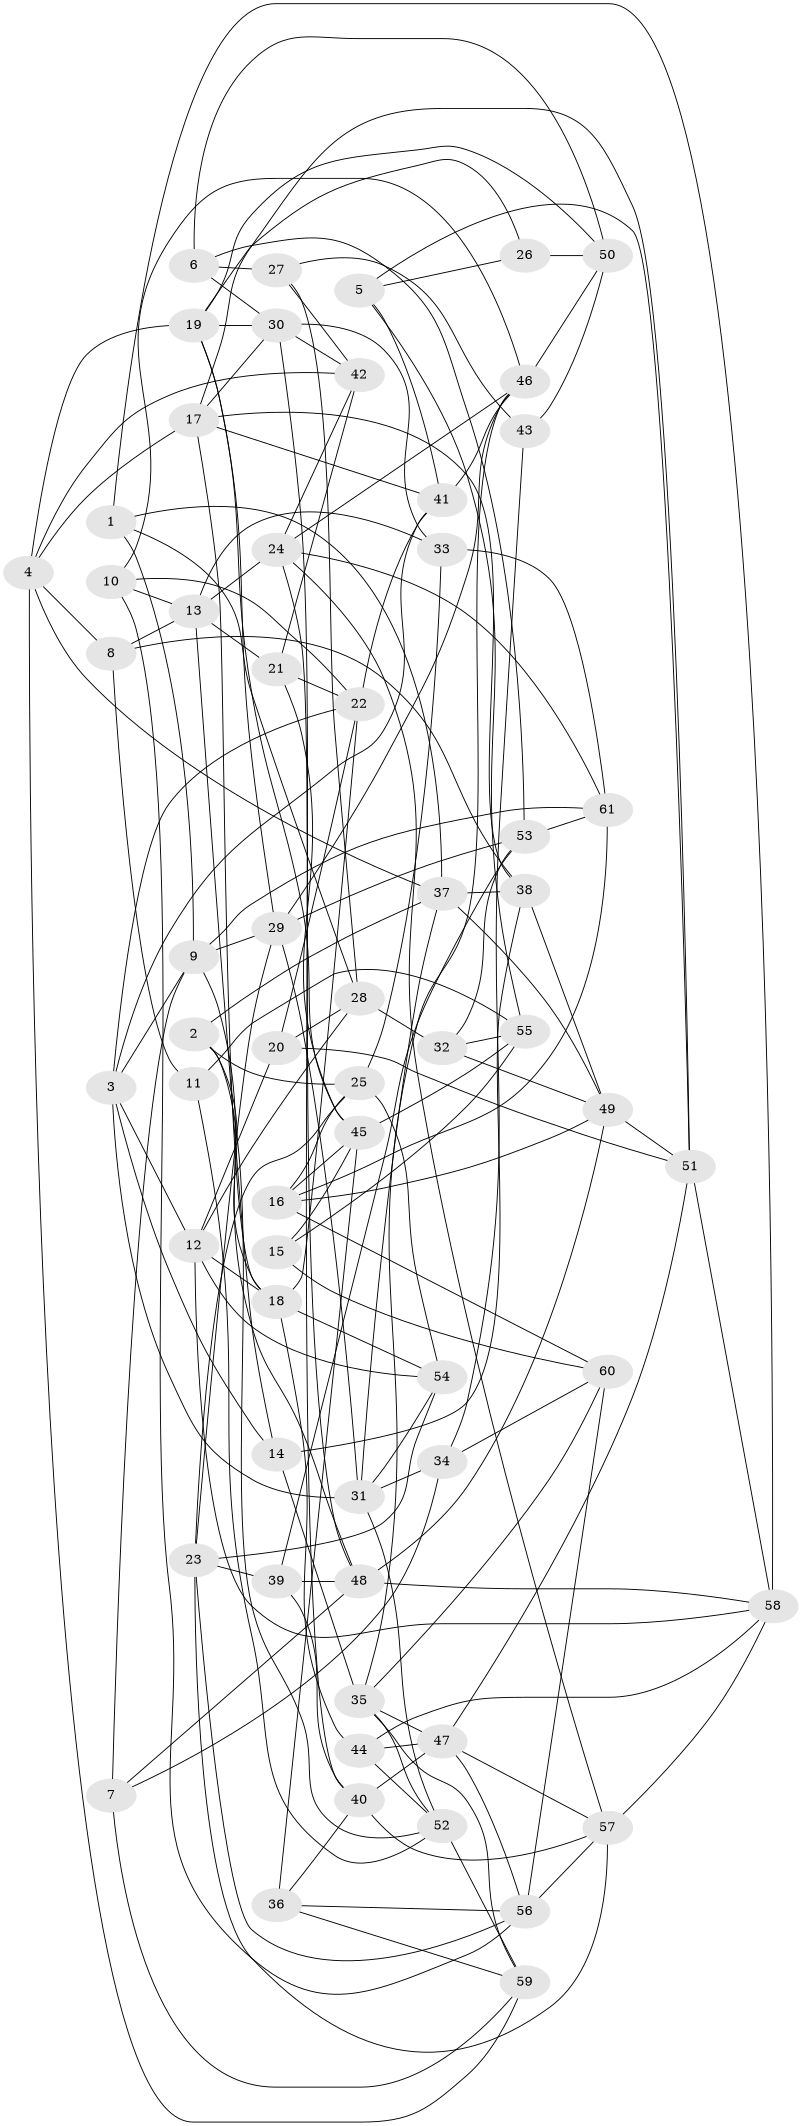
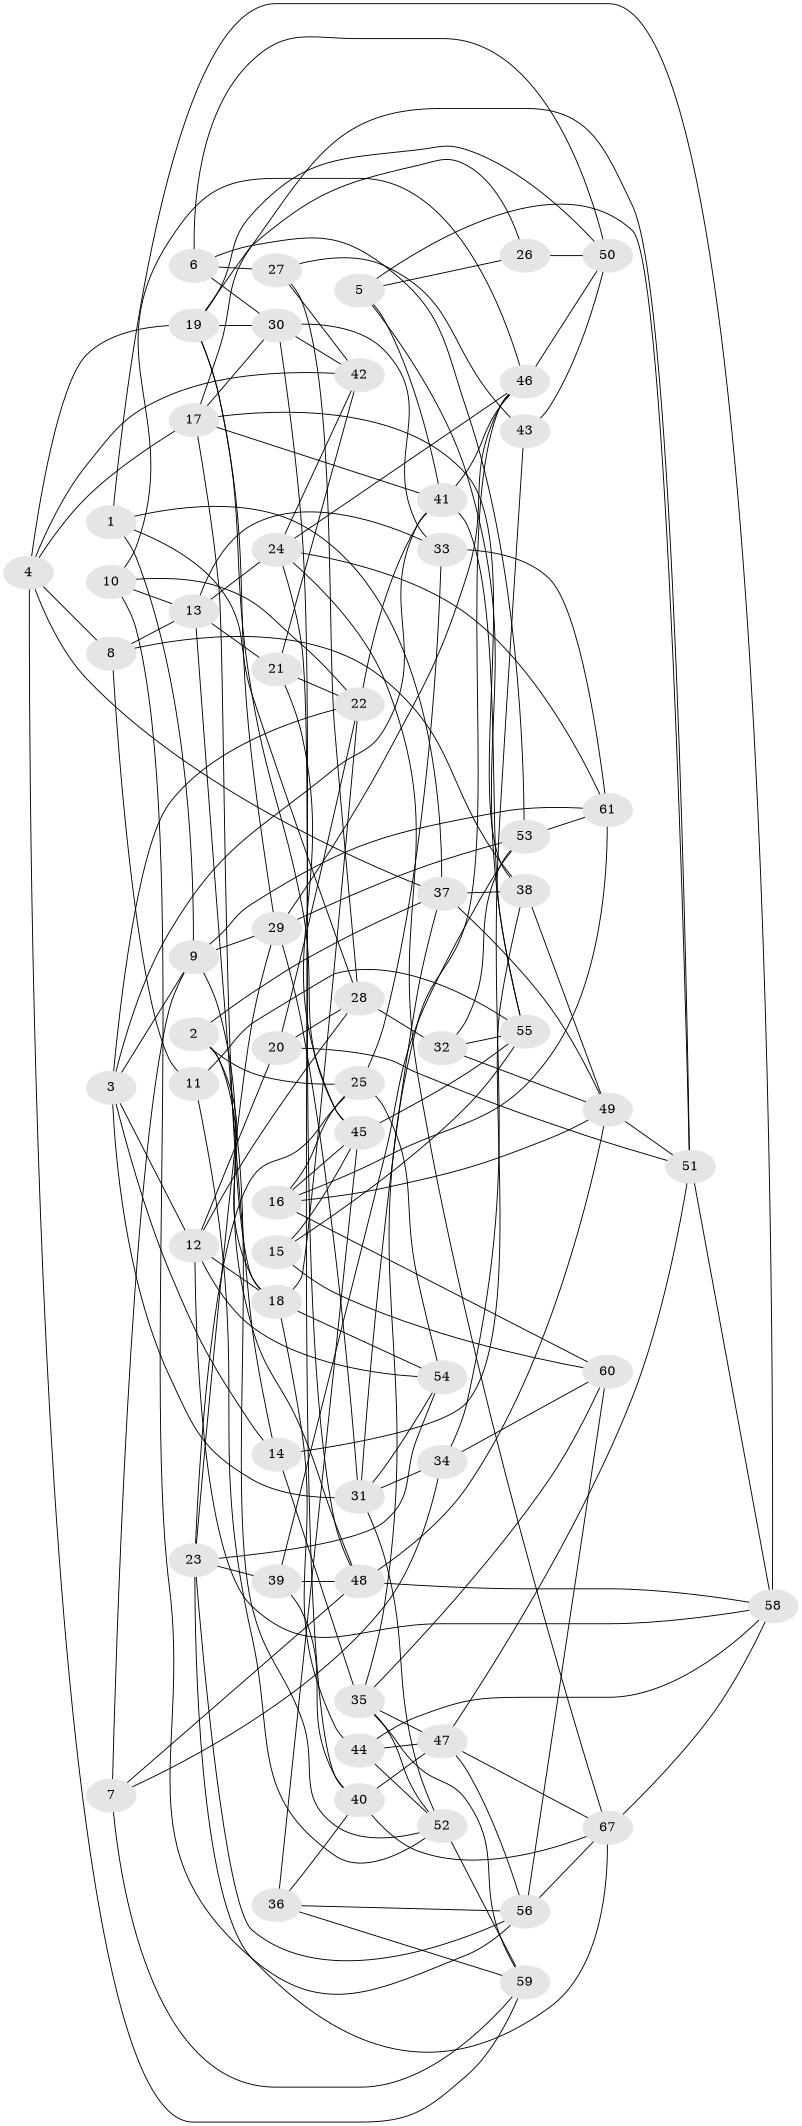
edge "41" -- "55": added
node "57": label "57" -> "67"
